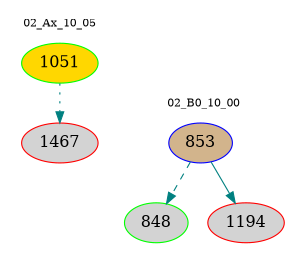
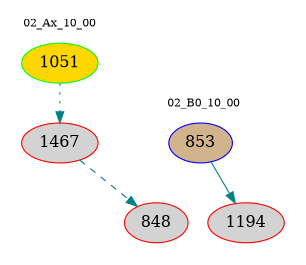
cluster "02_Ax_10_05": label "02_Ax_10_05" -> "02_Ax_10_00"
edge "853" -> "848": now "1467" -> "848"
node "848": color green -> red
